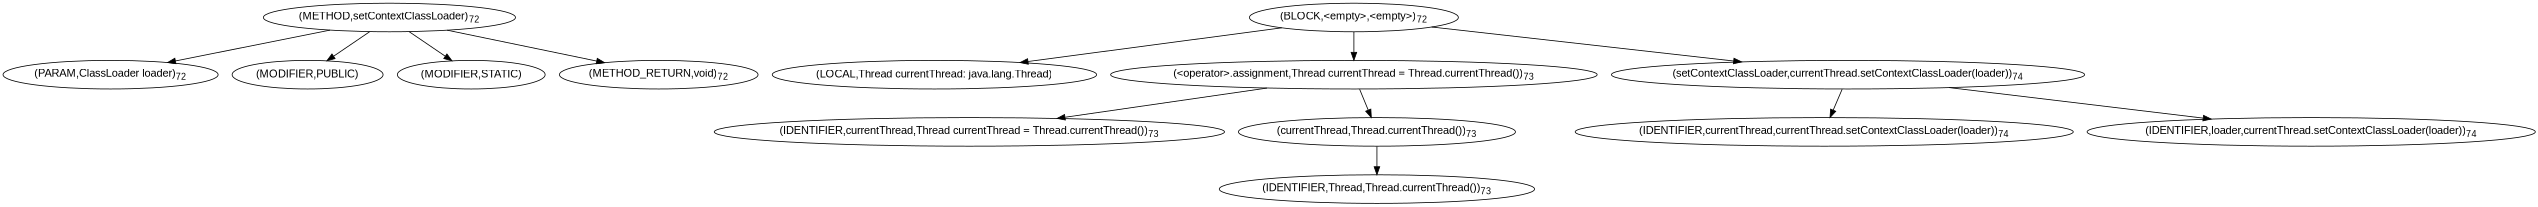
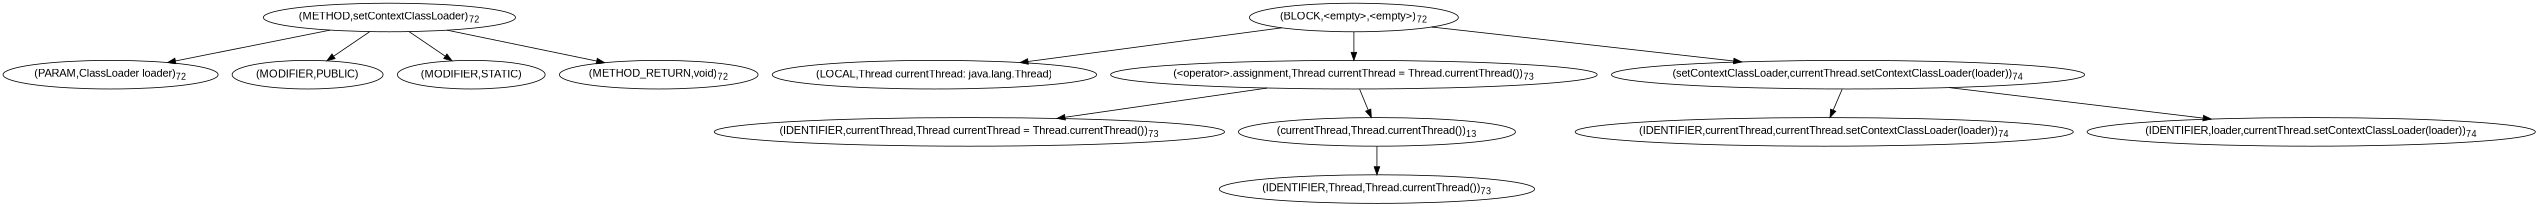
node "(currentThread,Thread.currentThread())": text "73" -> "13"
